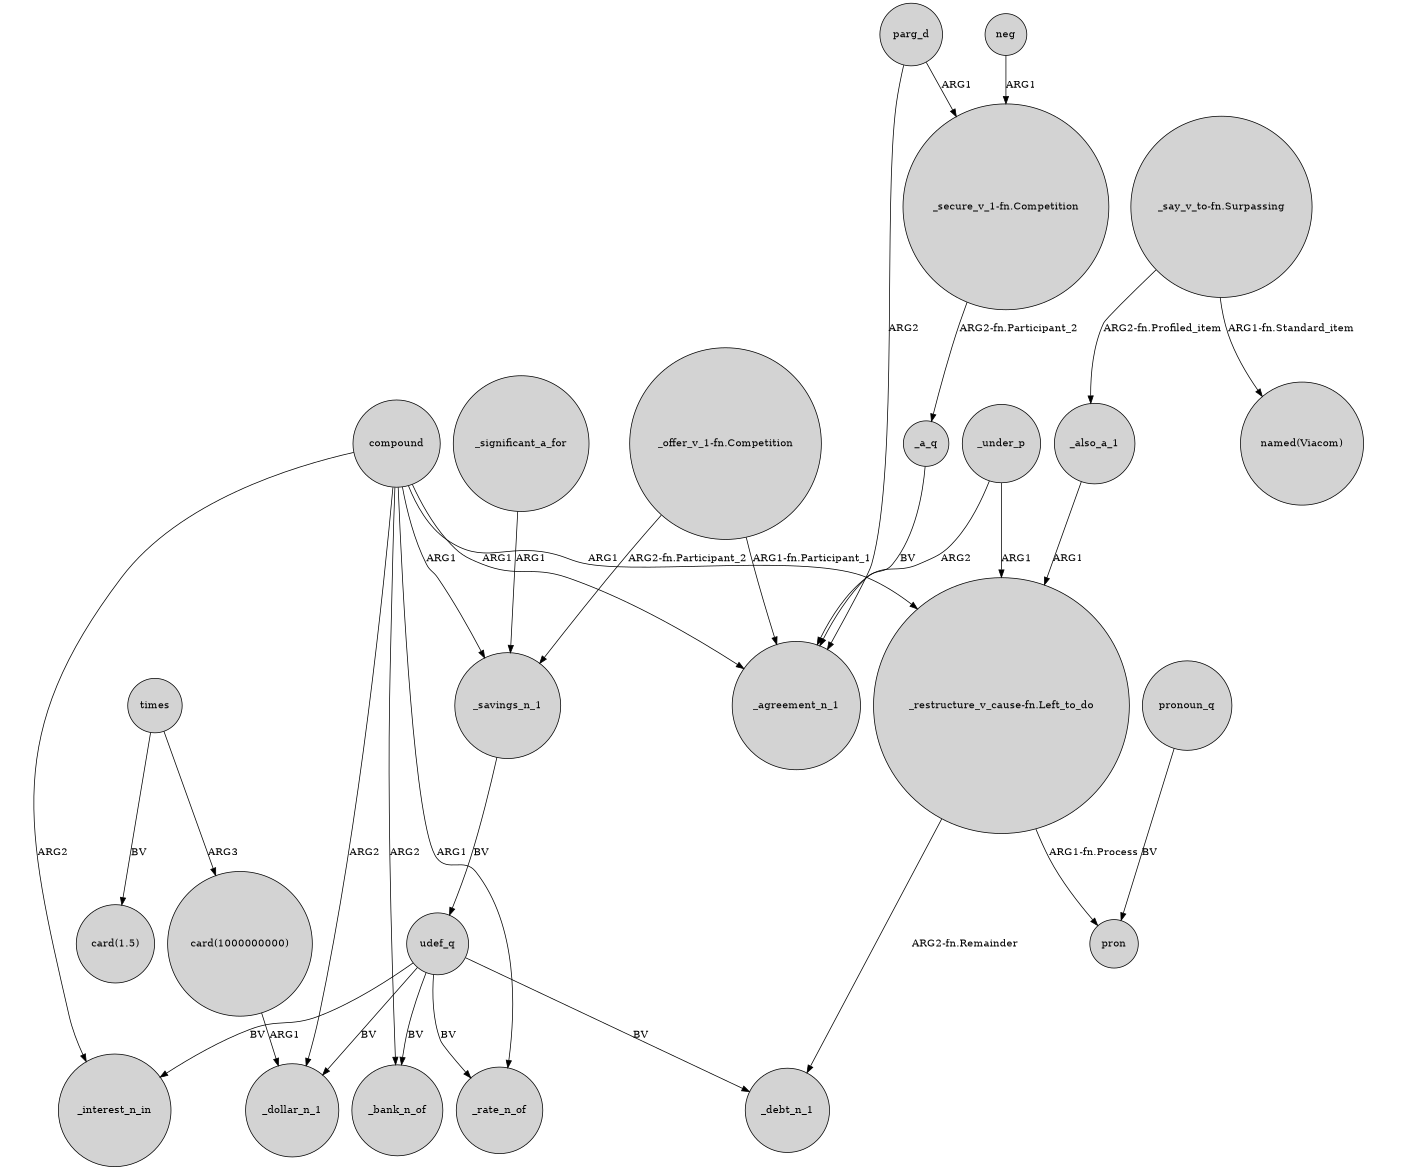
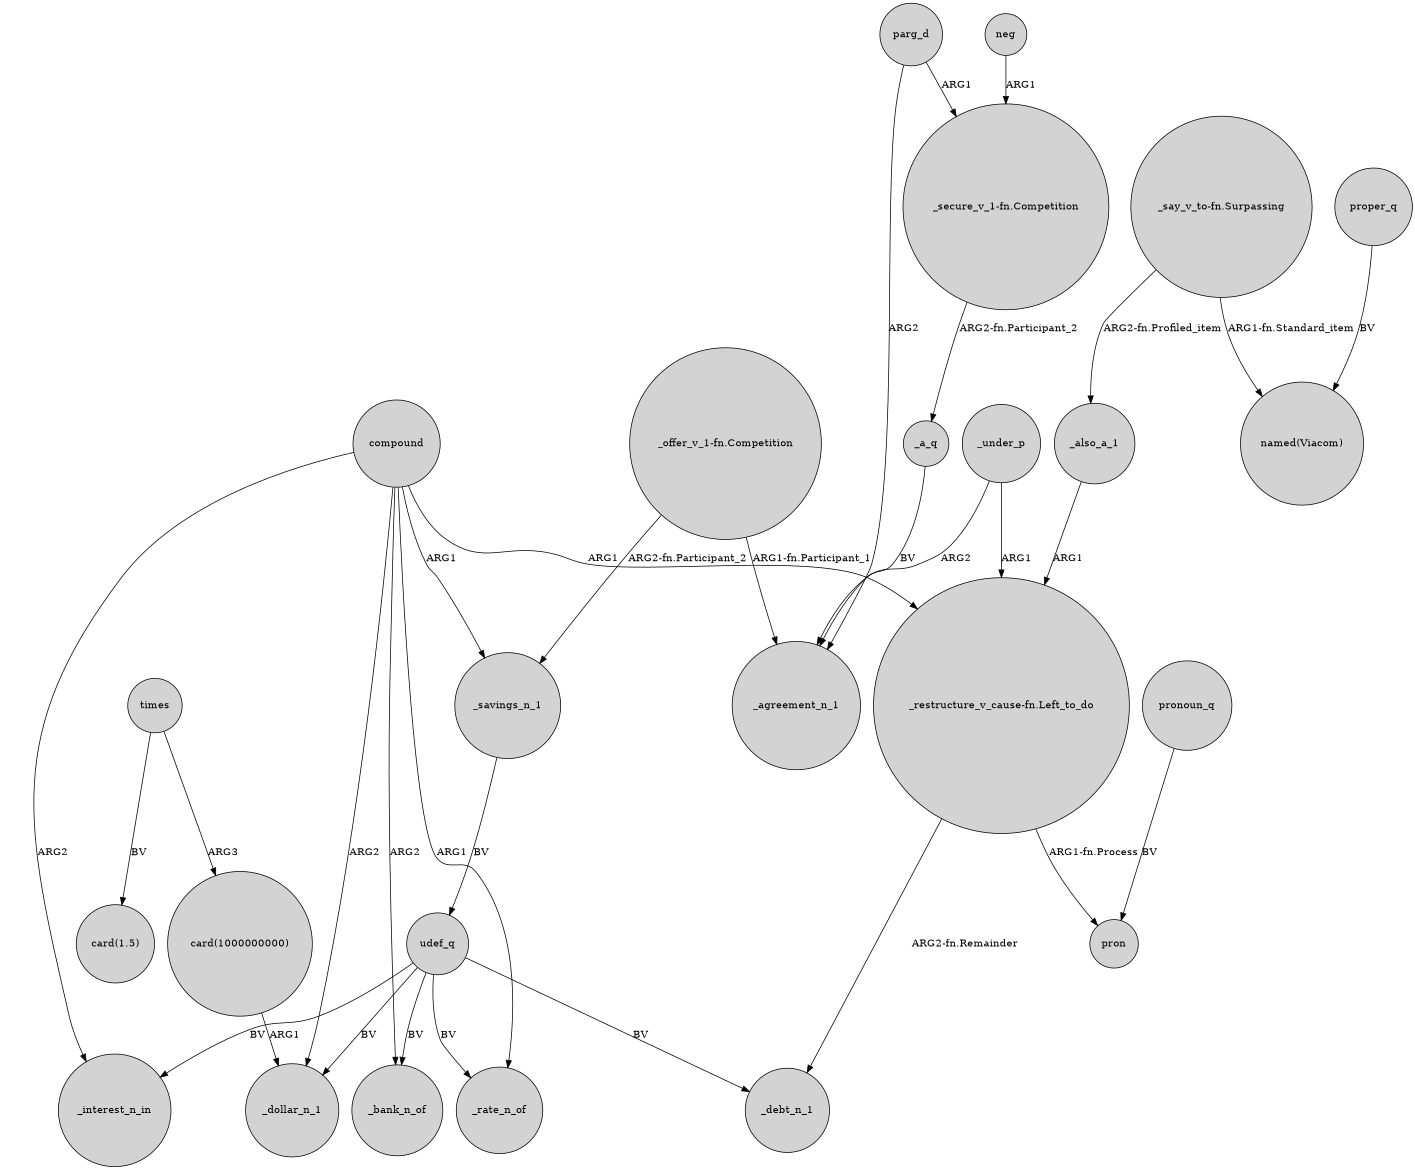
node "proper_q": added
node "_significant_a_for": removed
edge "compound" -> "_agreement_n_1": removed, label "ARG1"
